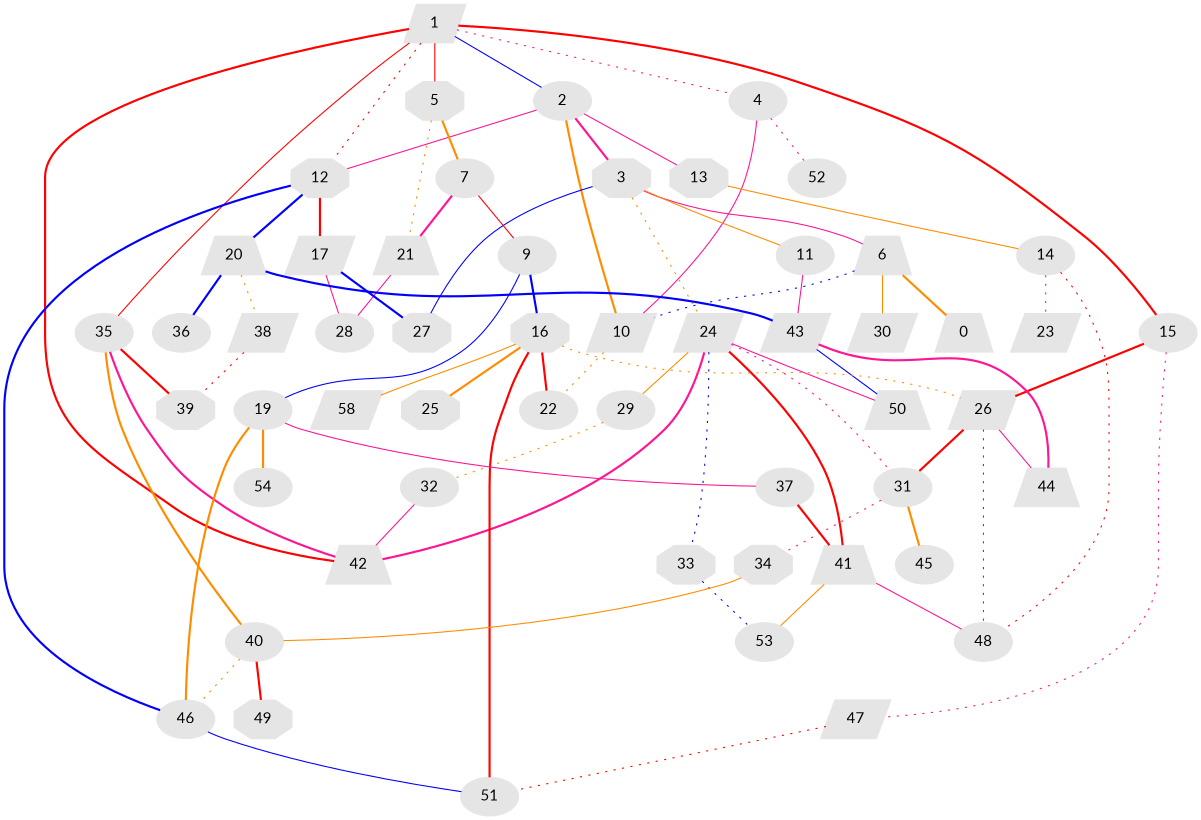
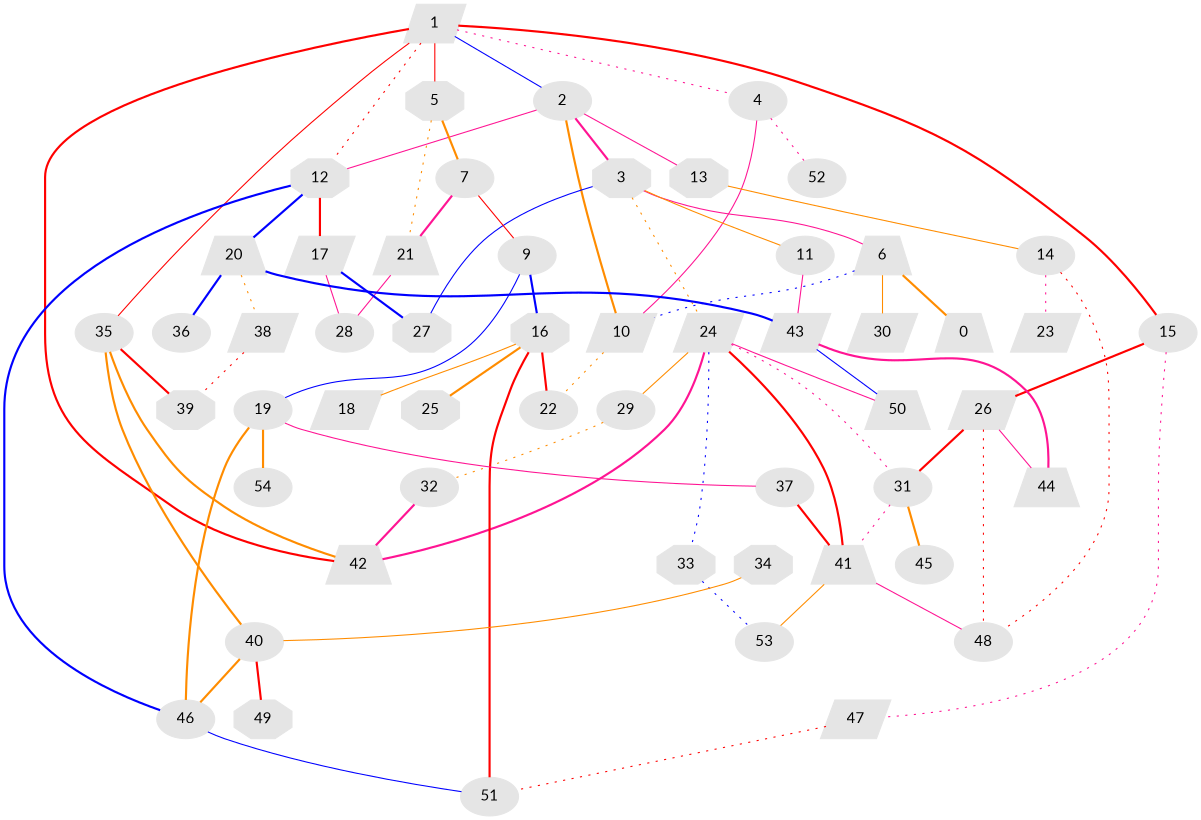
edge "16" -- "26": removed
node "58": label "58" -> "18"
edge "35" -- "42": color deeppink -> darkorange
edge "32" -- "42": style solid -> bold
edge "31" -- "34": now "31" -- "41"
edge "40" -- "46": style dotted -> bold
